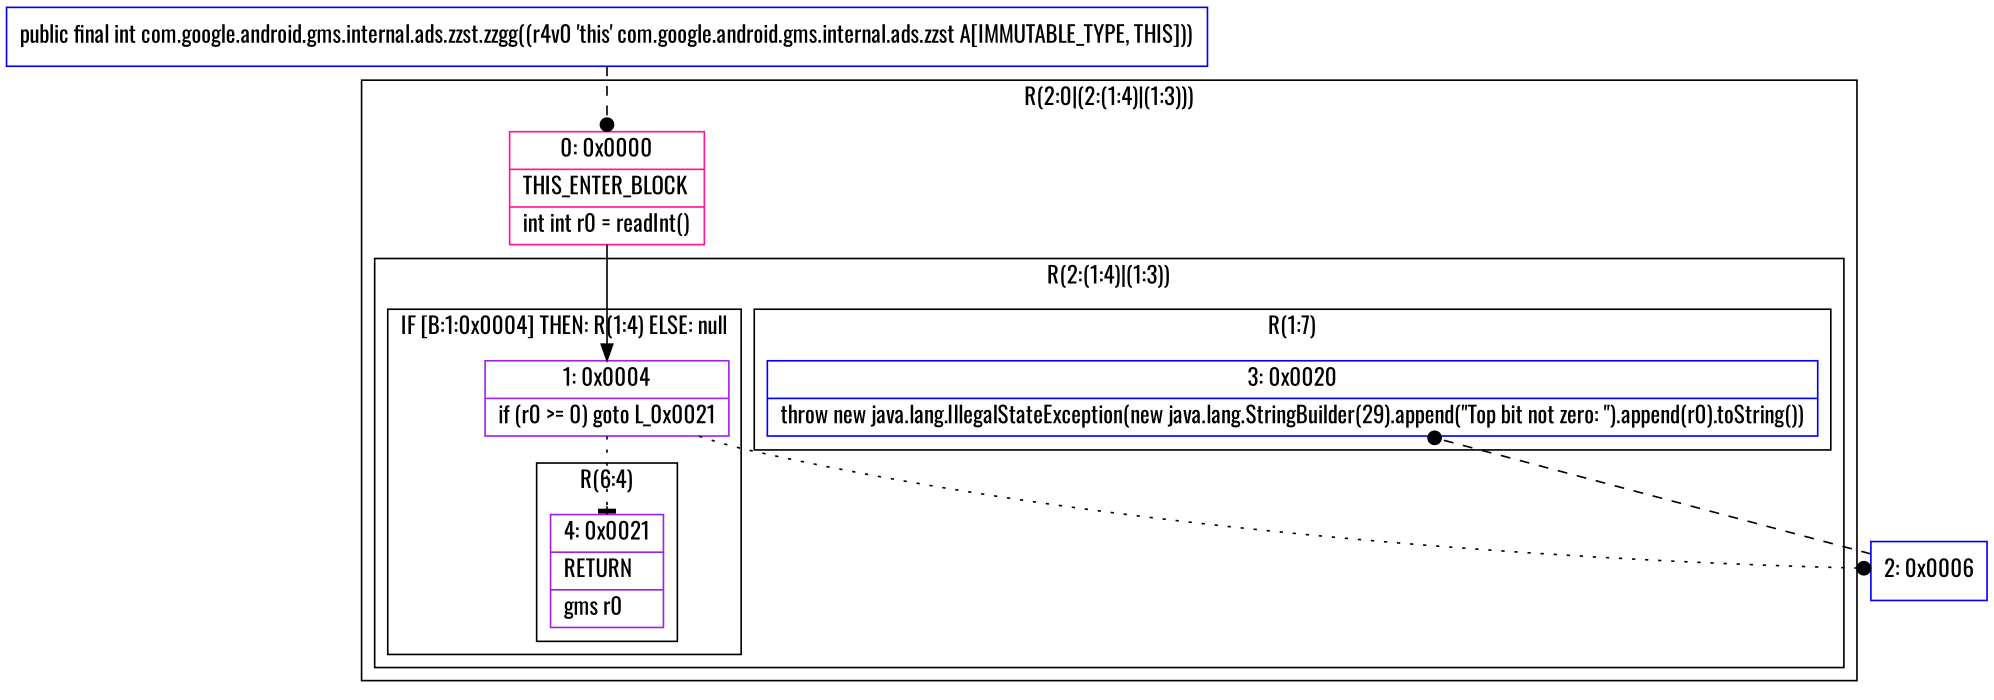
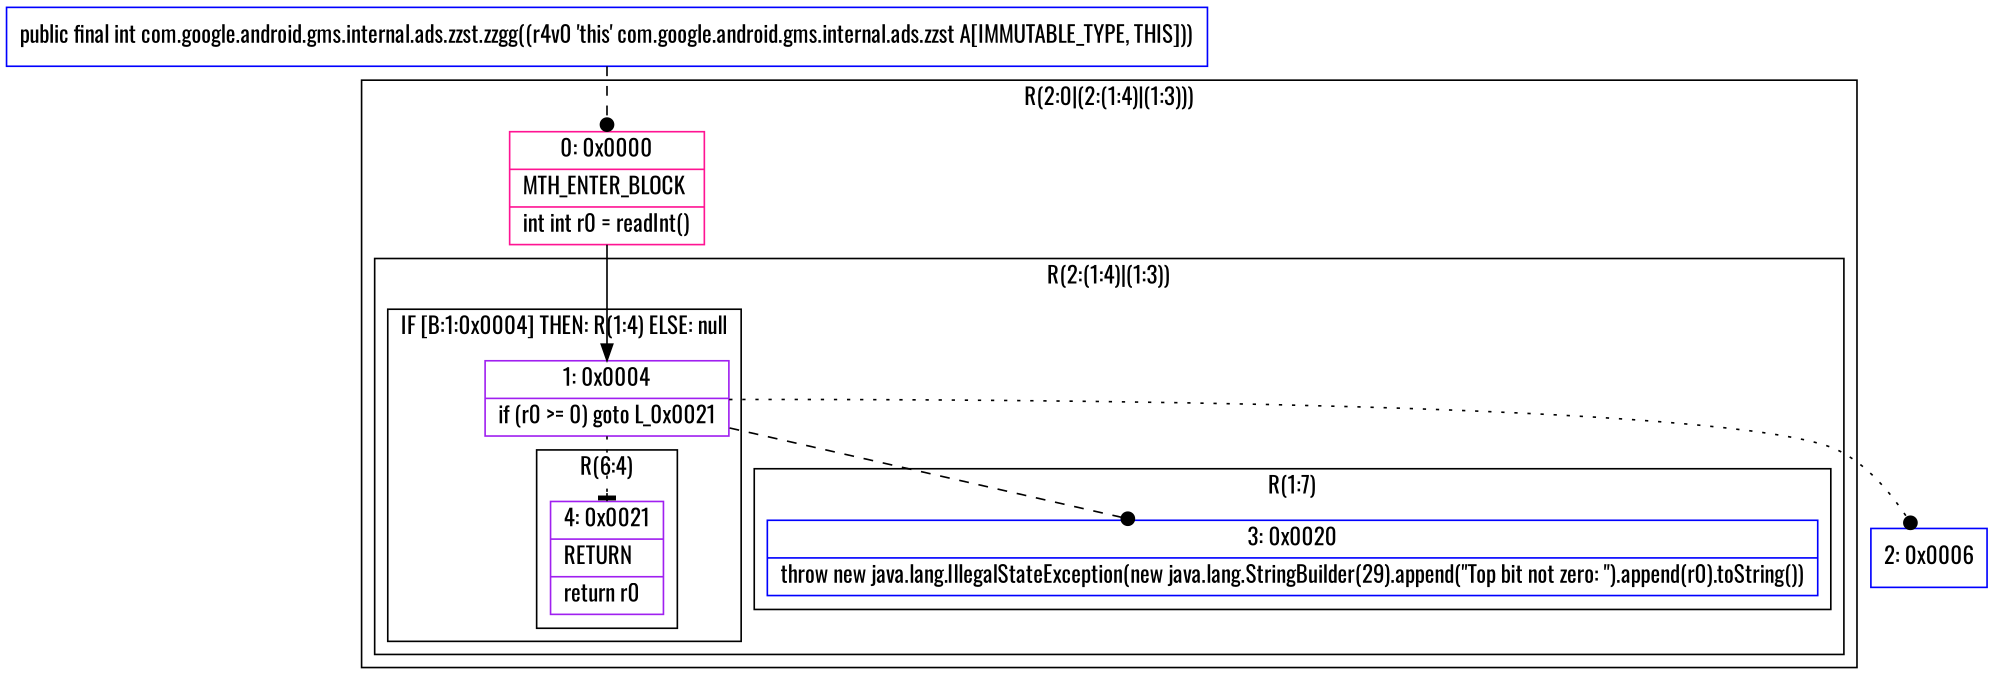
node "0: 0x0000": text "THIS_ENTER_BLOCK" -> "MTH_ENTER_BLOCK"
edge "2: 0x0006" -> "3: 0x0020": now "1: 0x0004" -> "3: 0x0020"
node "4: 0x0021": text "gms r0" -> "return r0"
